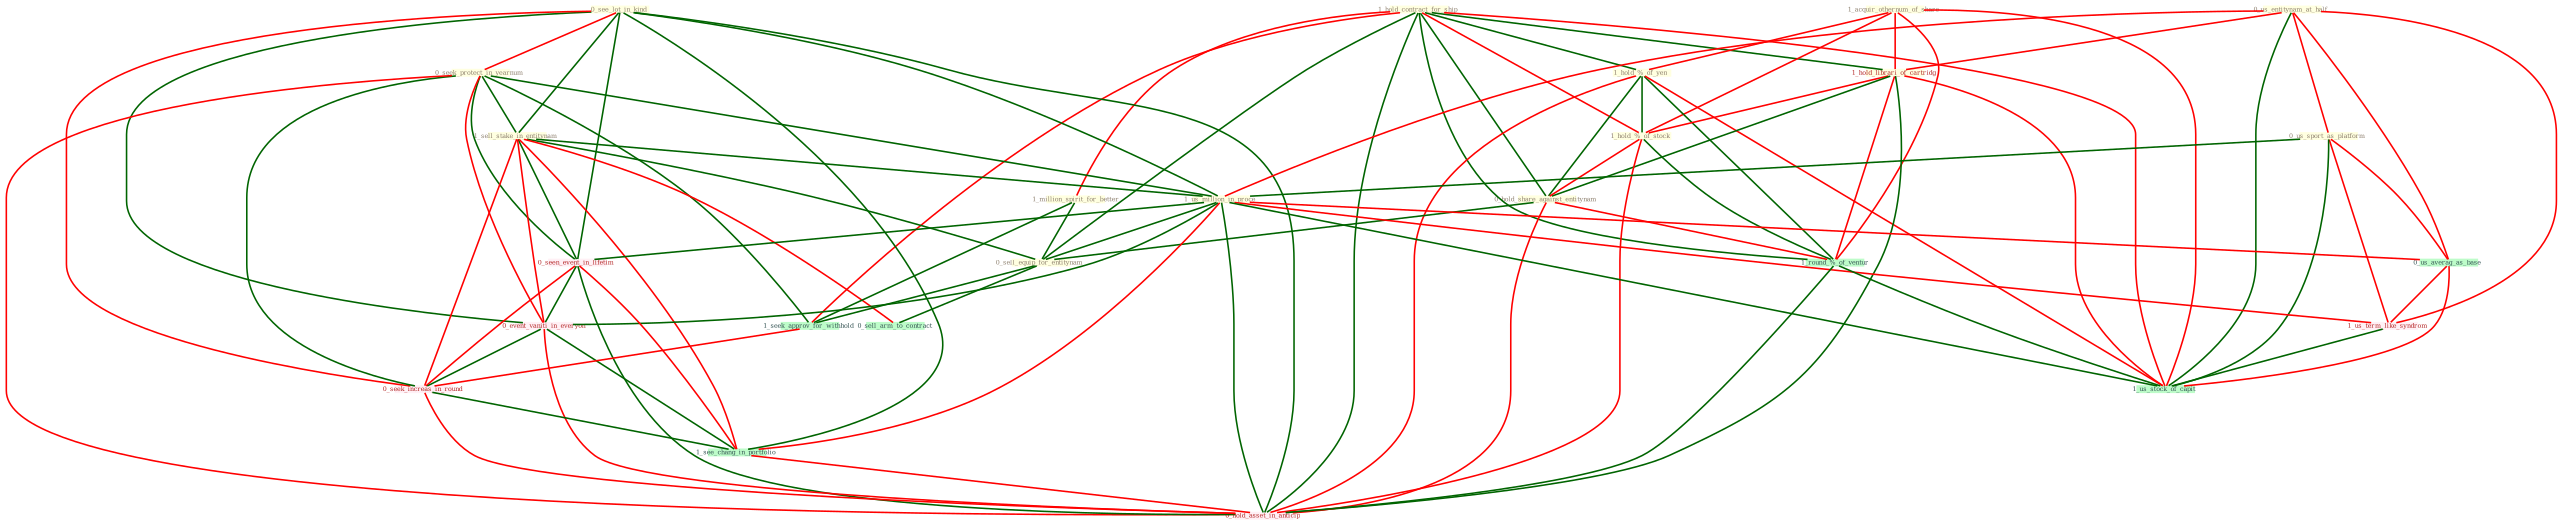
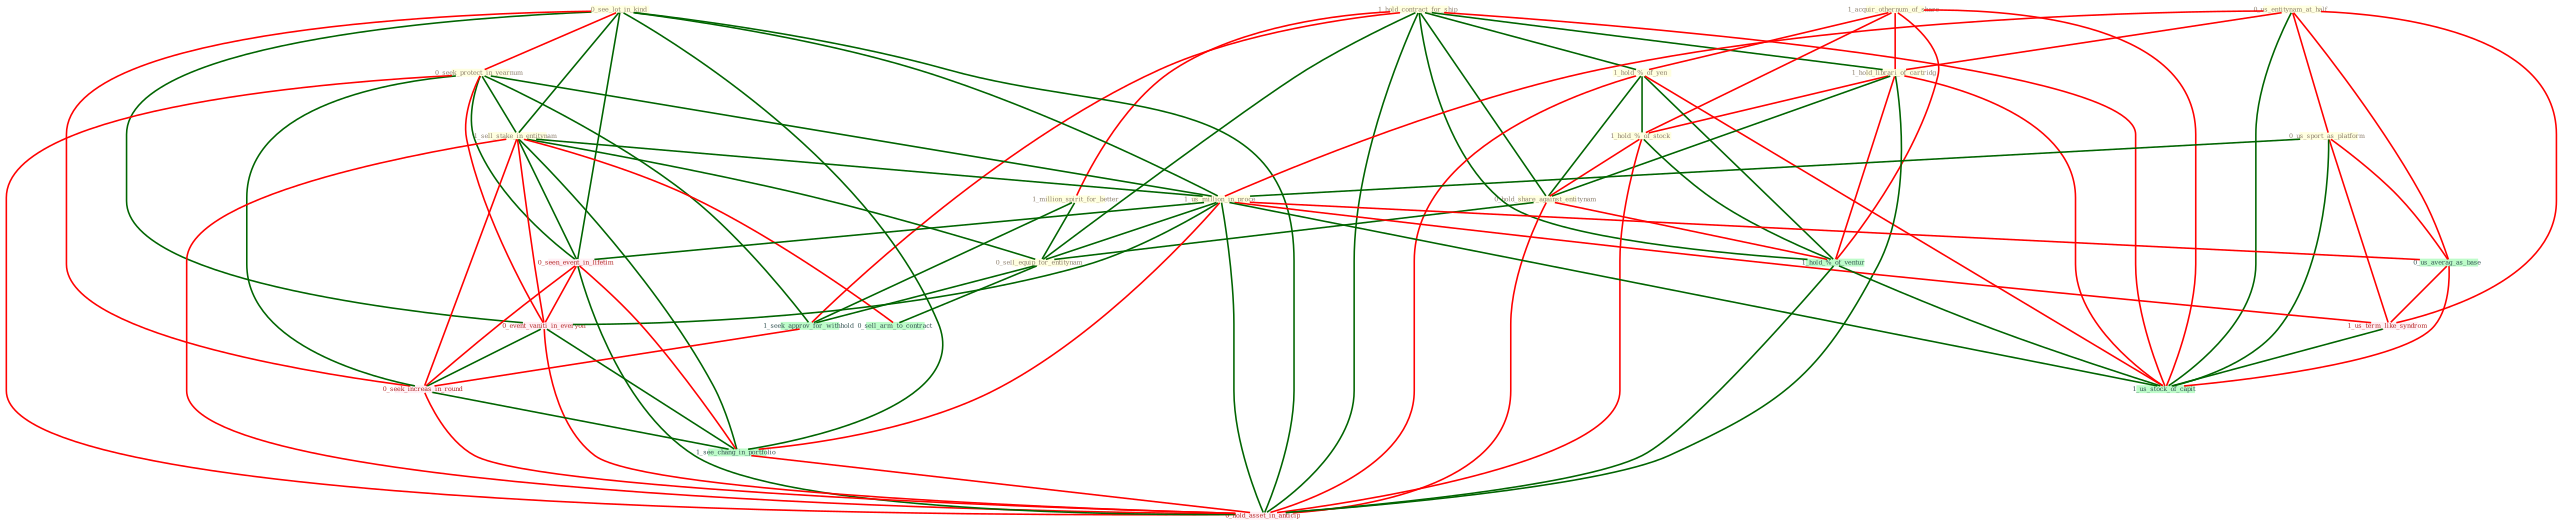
edge "1_hold_contract_for_ship" -- "1_hold_%_of_stock": removed
node "1_hold_librari_of_cartridg": fontcolor #b22222 -> #8b7d6b
node "1_round_%_of_ventur": label "1_round_%_of_ventur" -> "1_hold_%_of_ventur"
edge "1_sell_stake_in_entitynam" -- "1_see_chang_in_portfolio": color red -> darkgreen
edge "0_seen_event_in_lifetim" -- "0_event_vaniti_in_everyon": color darkgreen -> red
edge "1_sell_stake_in_entitynam" -- "0_hold_asset_in_anticip": added
